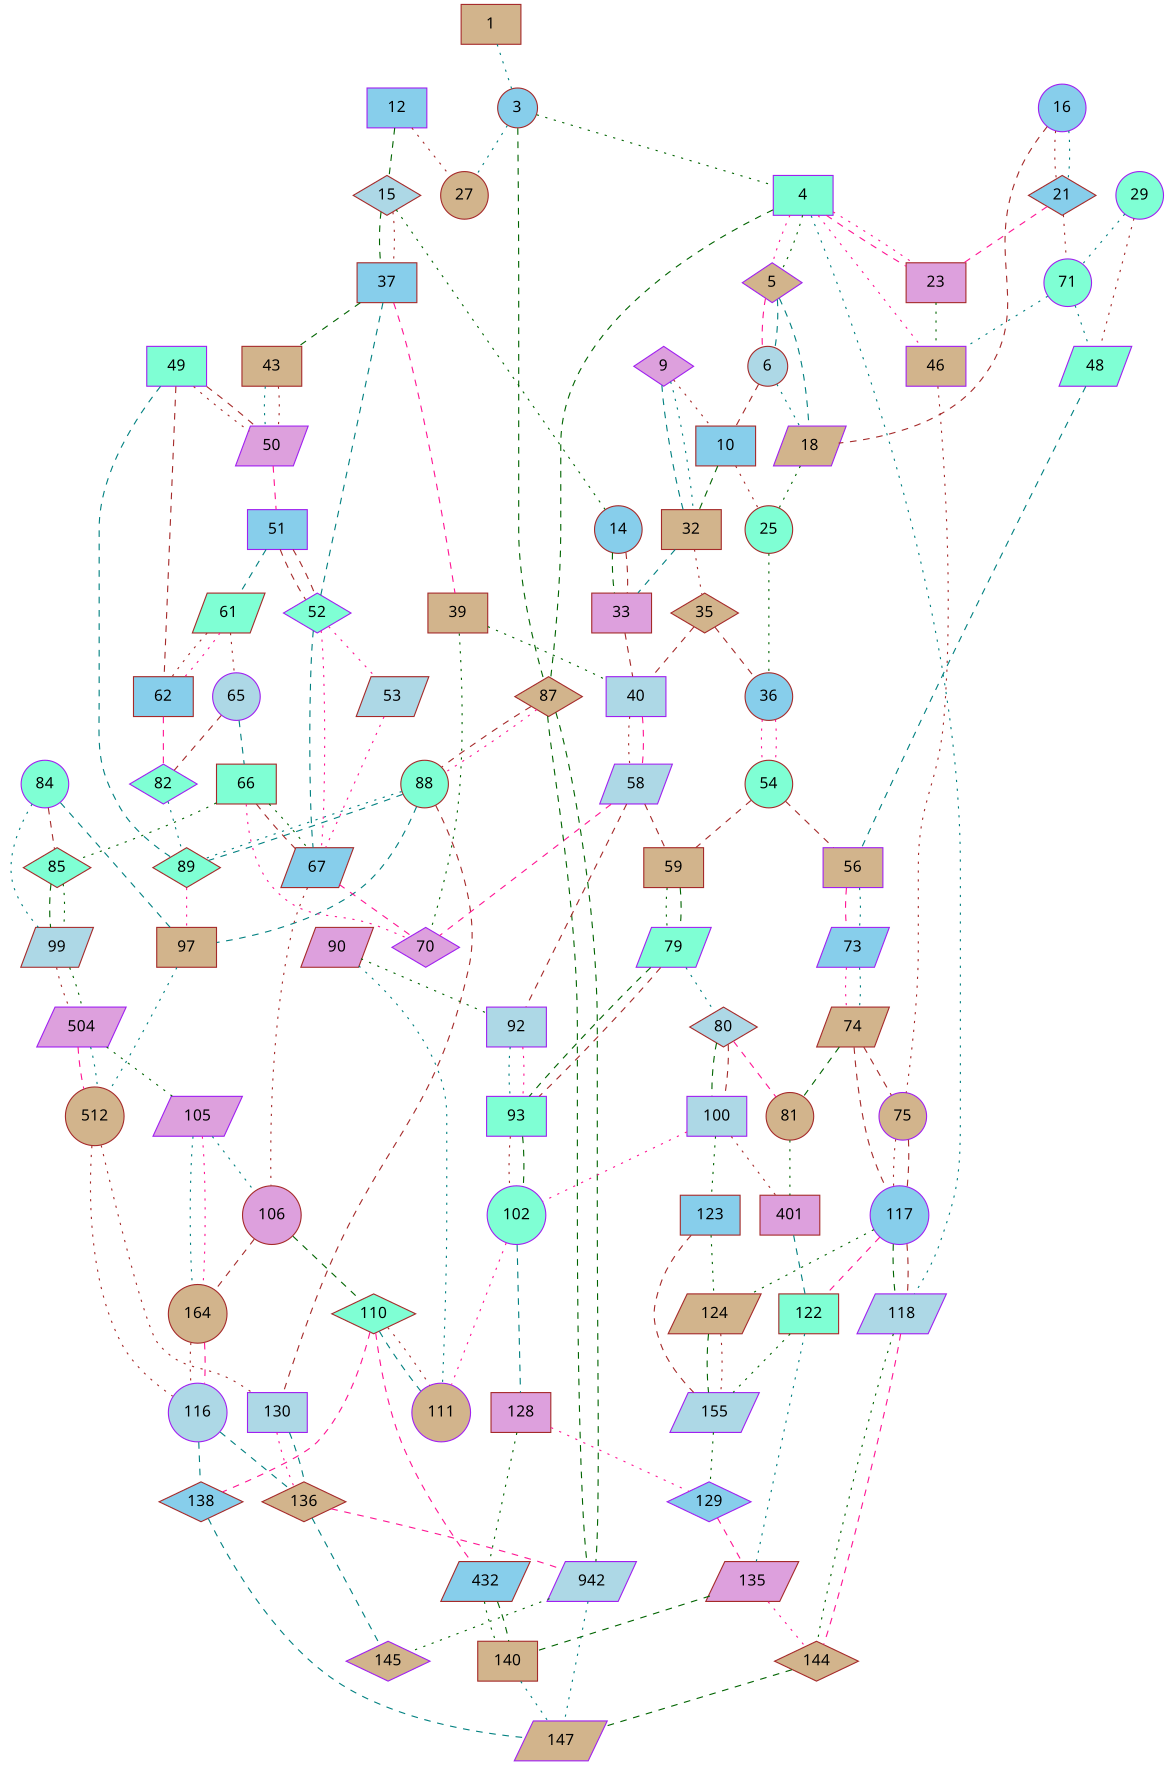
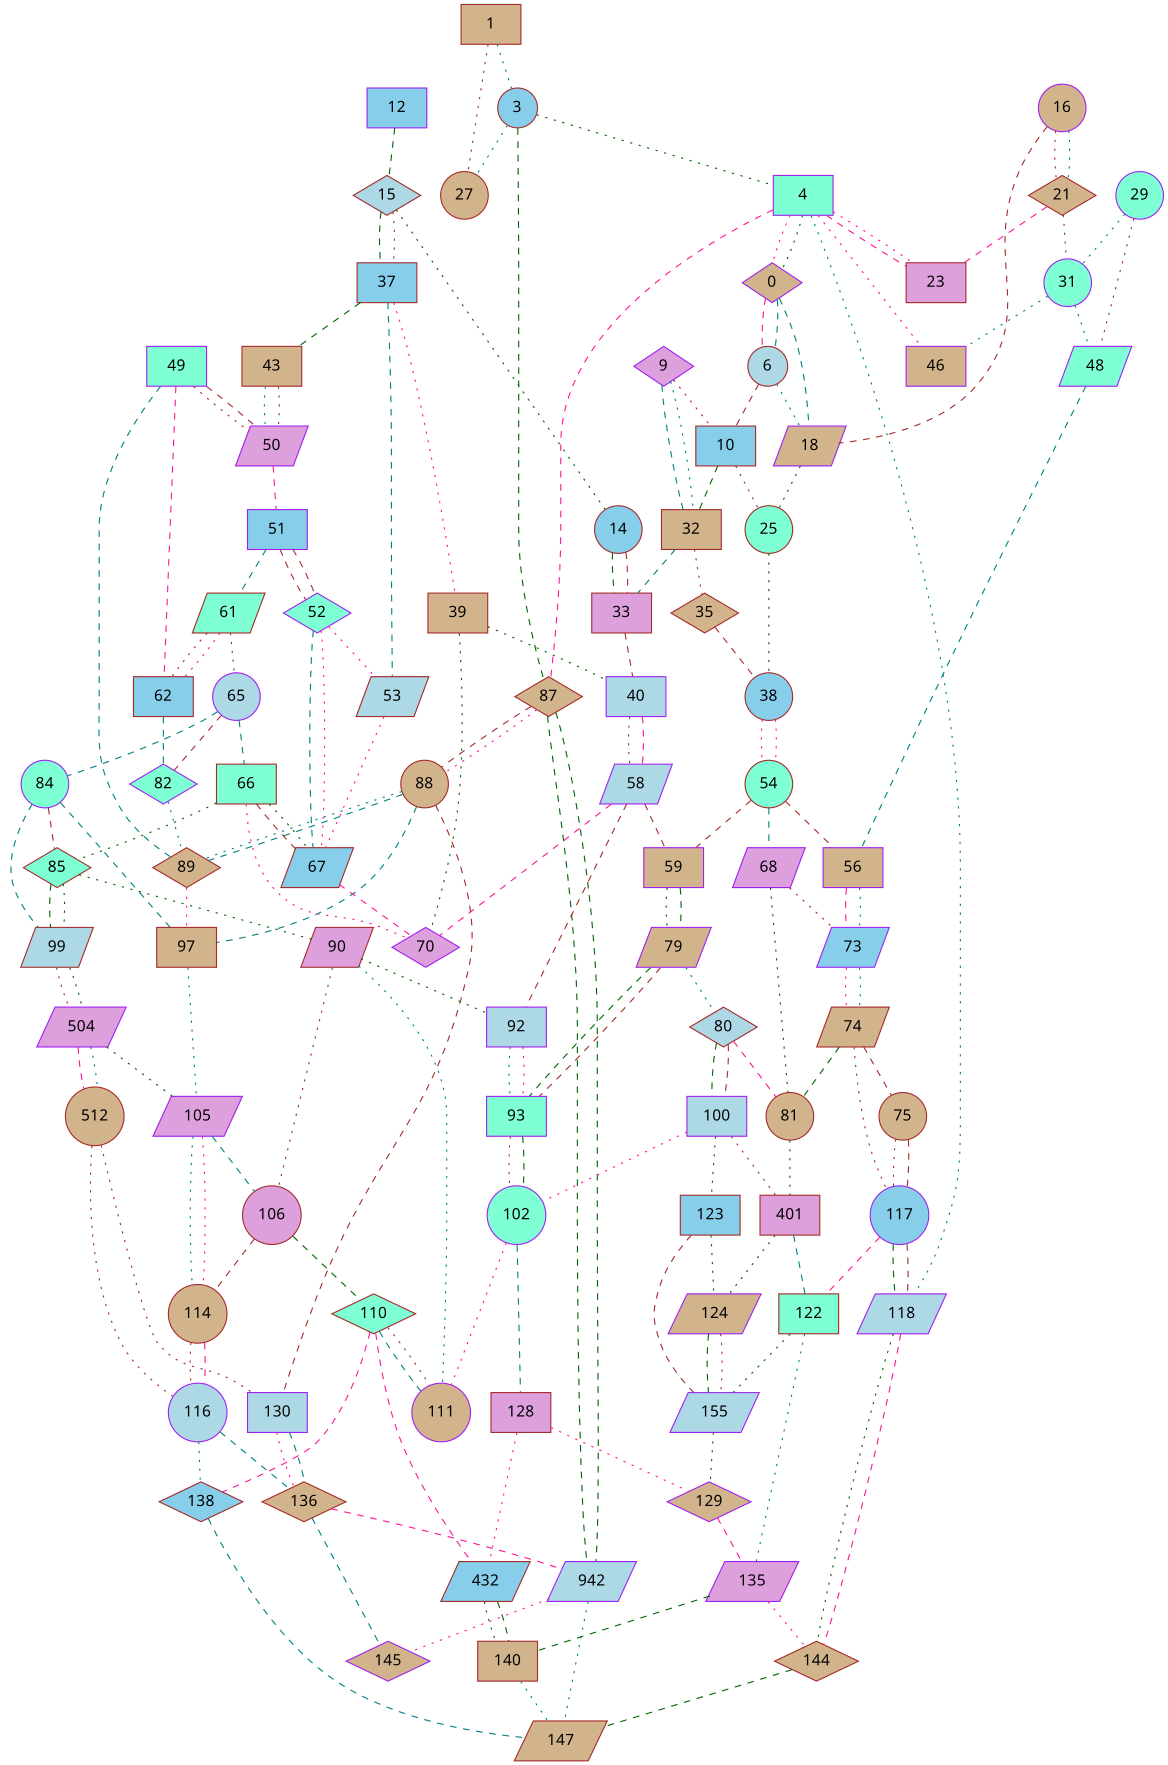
node "16": fillcolor skyblue -> tan
edge "12" -- "27": now "1" -- "27"
node "21": fillcolor skyblue -> tan
node "5": label "5" -> "0"
node "71": label "71" -> "31"
edge "23" -- "46": removed
edge "4" -- "87": color darkgreen -> deeppink
edge "37" -- "39": style dashed -> dotted
edge "37" -- "52": now "37" -- "53"
edge "49" -- "62": color brown -> deeppink
edge "35" -- "40": removed
node "36": label "36" -> "38"
edge "62" -- "82": color deeppink -> teal
edge "46" -- "75": removed
edge "65" -- "84": added
node "88": fillcolor aquamarine -> tan
edge "84" -- "99": style dotted -> dashed
node "89": fillcolor aquamarine -> tan
node "59": color brown -> purple
node "68": added
edge "85" -- "90": added
node "79": fillcolor aquamarine -> tan
edge "97" -- "512": now "97" -- "105"
edge "67" -- "106": now "90" -- "106"
node "75": color purple -> brown
edge "74" -- "117": style dashed -> dotted
edge "105" -- "106": style dotted -> dashed
edge "117" -- "124": now "401" -- "124"
node "164": label "164" -> "114"
node "124": color brown -> purple
edge "116" -- "138": style dashed -> dotted
edge "128" -- "432": color darkgreen -> deeppink
node "129": fillcolor skyblue -> tan
node "135": color brown -> purple
edge "942" -- "145": color darkgreen -> deeppink
node "147": color purple -> brown
